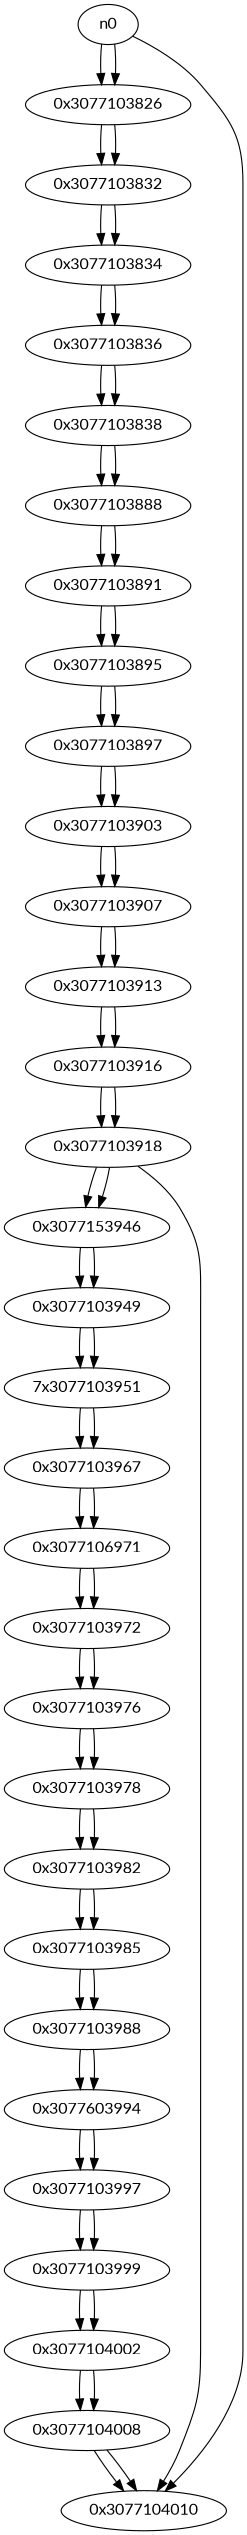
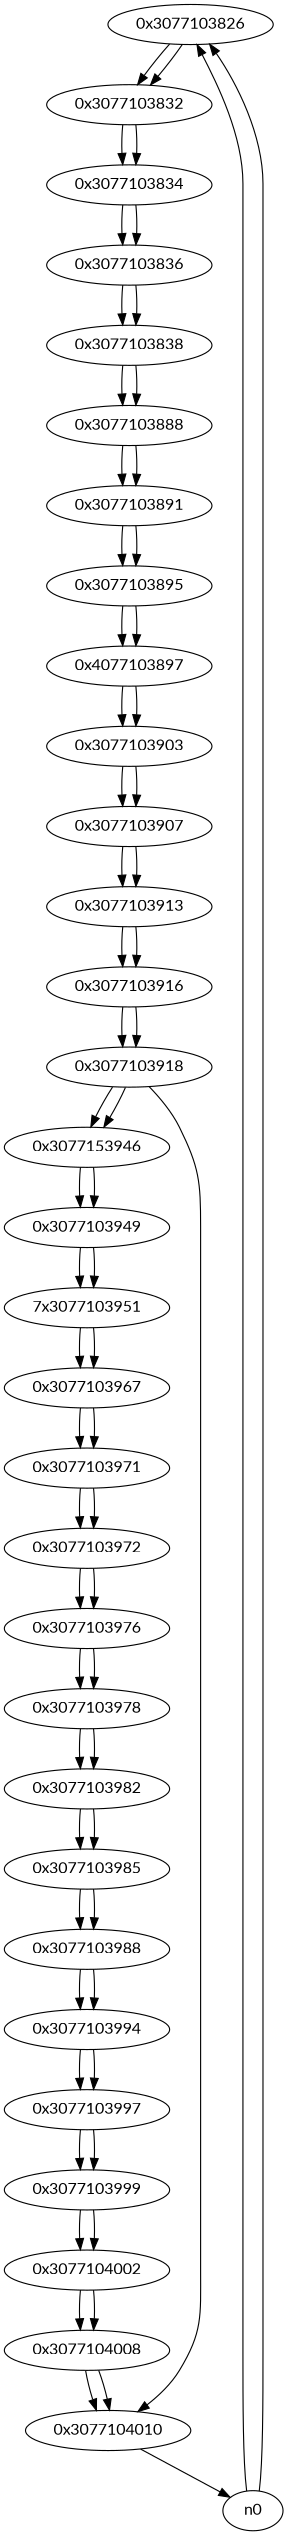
node "0x3077103897": label "0x3077103897" -> "0x4077103897"
edge "n0" -> "0x3077104010": reversed
node "0x3077106971": label "0x3077106971" -> "0x3077103971"
node "0x3077603994": label "0x3077603994" -> "0x3077103994"
